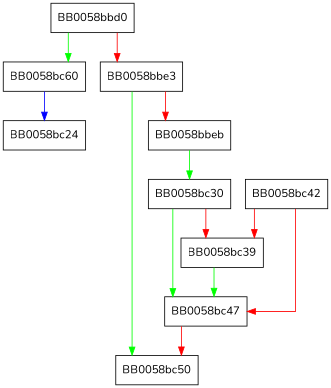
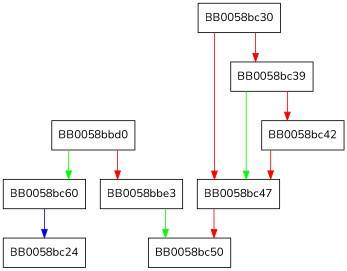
node "BB0058bbeb": removed
edge "BB0058bc42" -> "BB0058bc39": reversed
edge "BB0058bc30" -> "BB0058bc47": color green -> red
